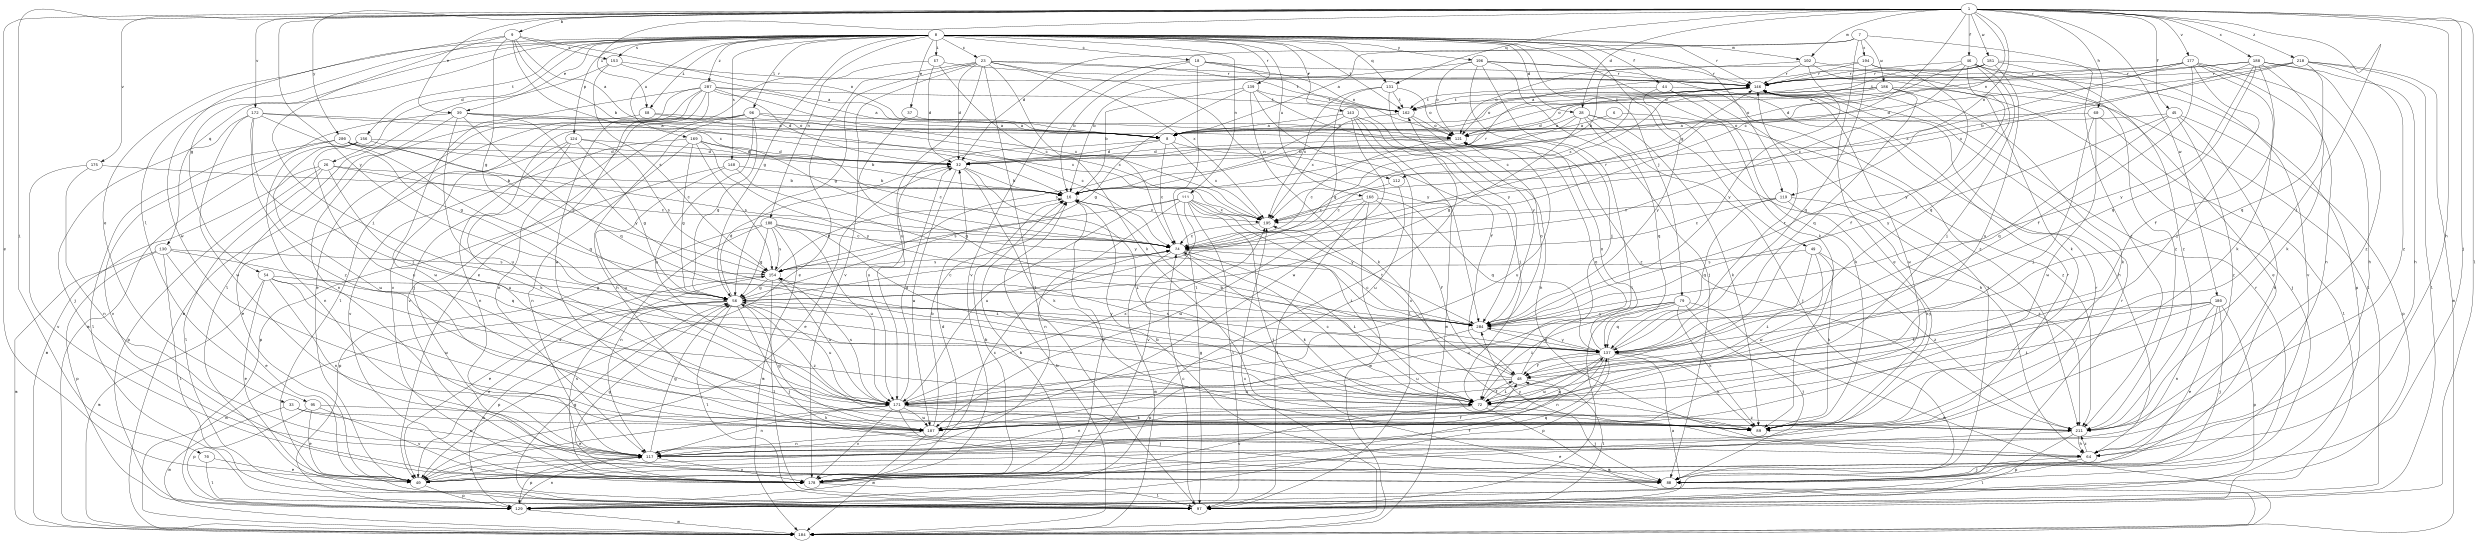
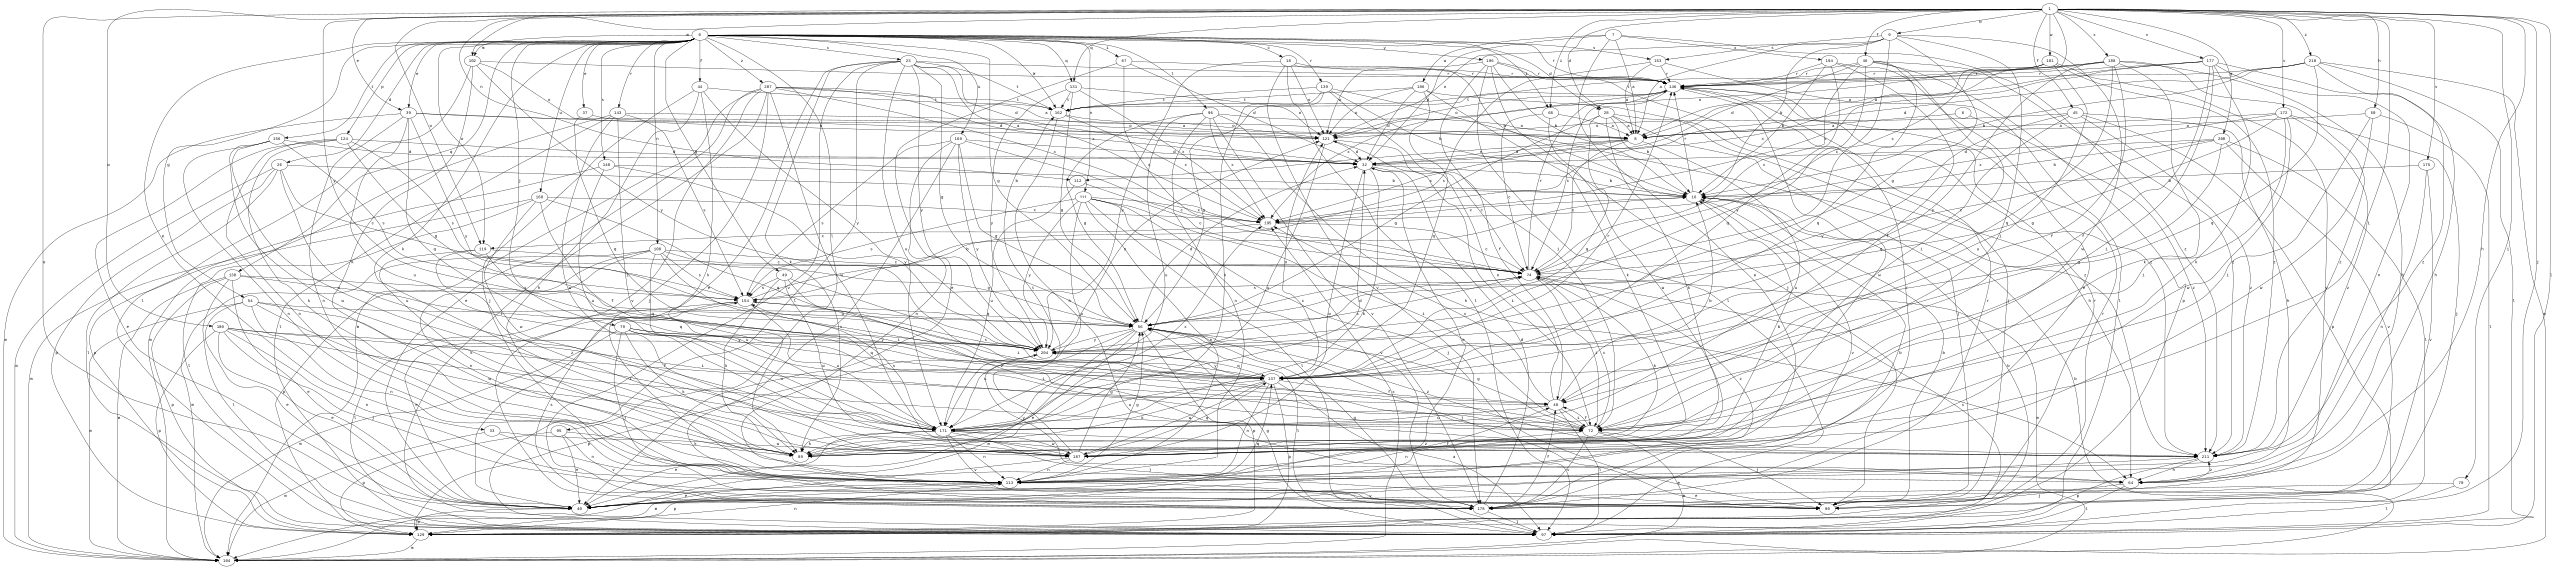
edge "119" -> "195": reversed
node "117": label "117" -> "113"
